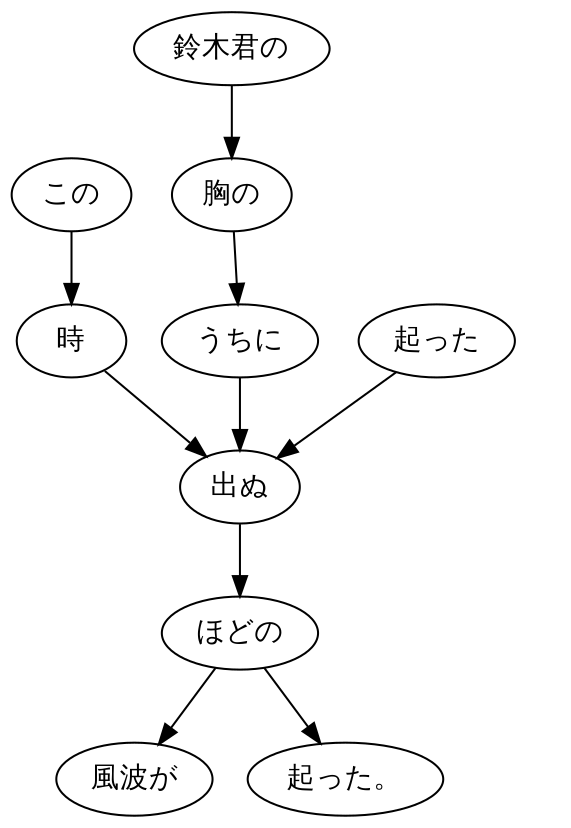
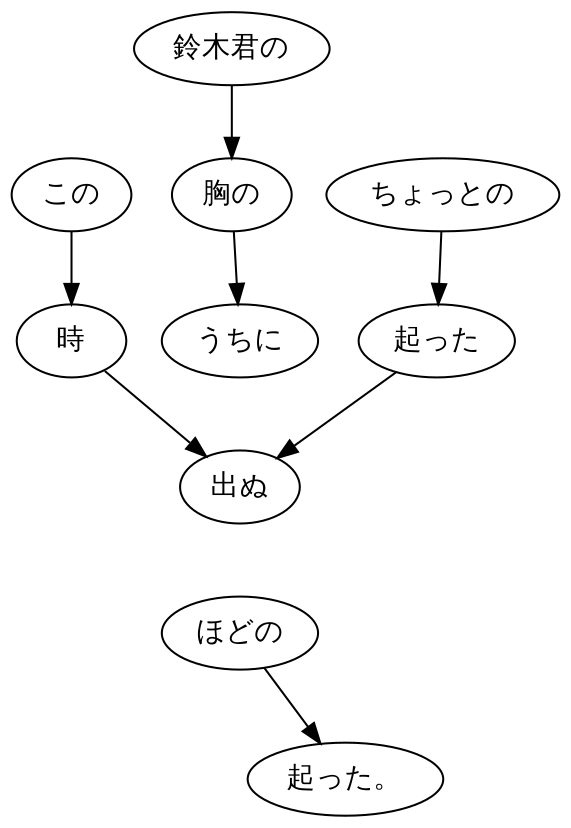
node "ちょっとの": added
edge "うちに" -> "出ぬ": removed
edge "出ぬ" -> "ほどの": removed
node "風波が": removed
